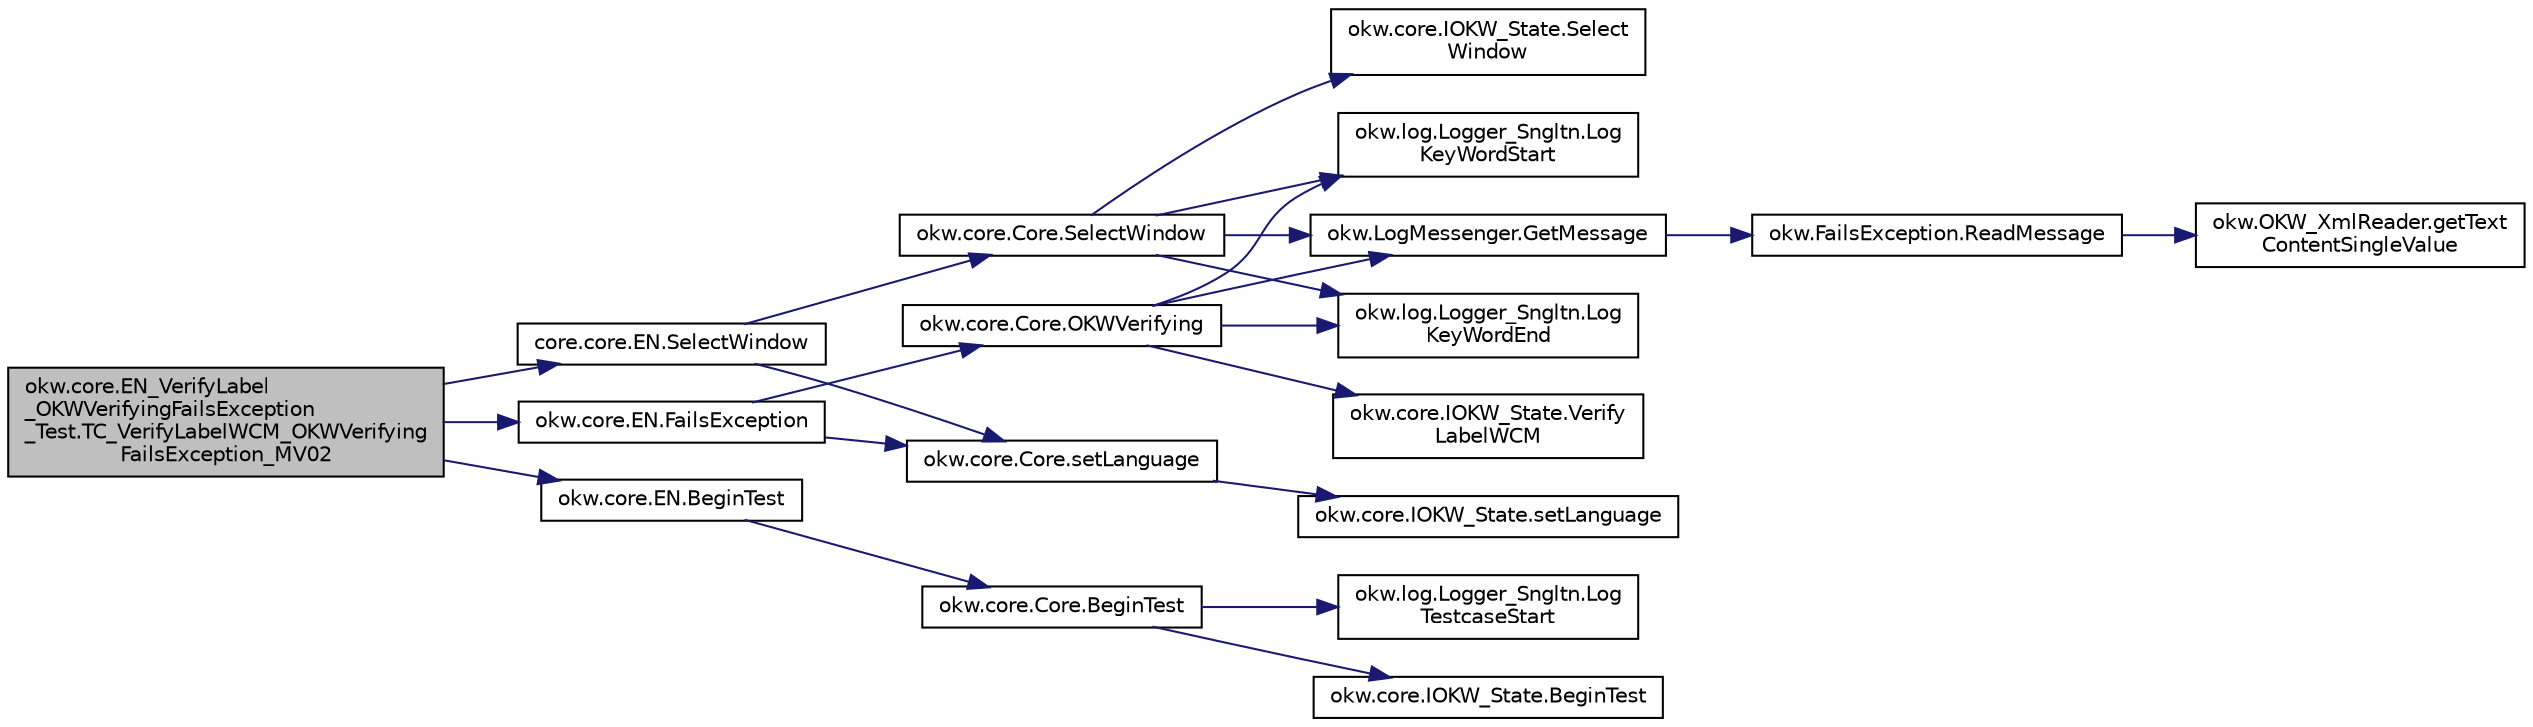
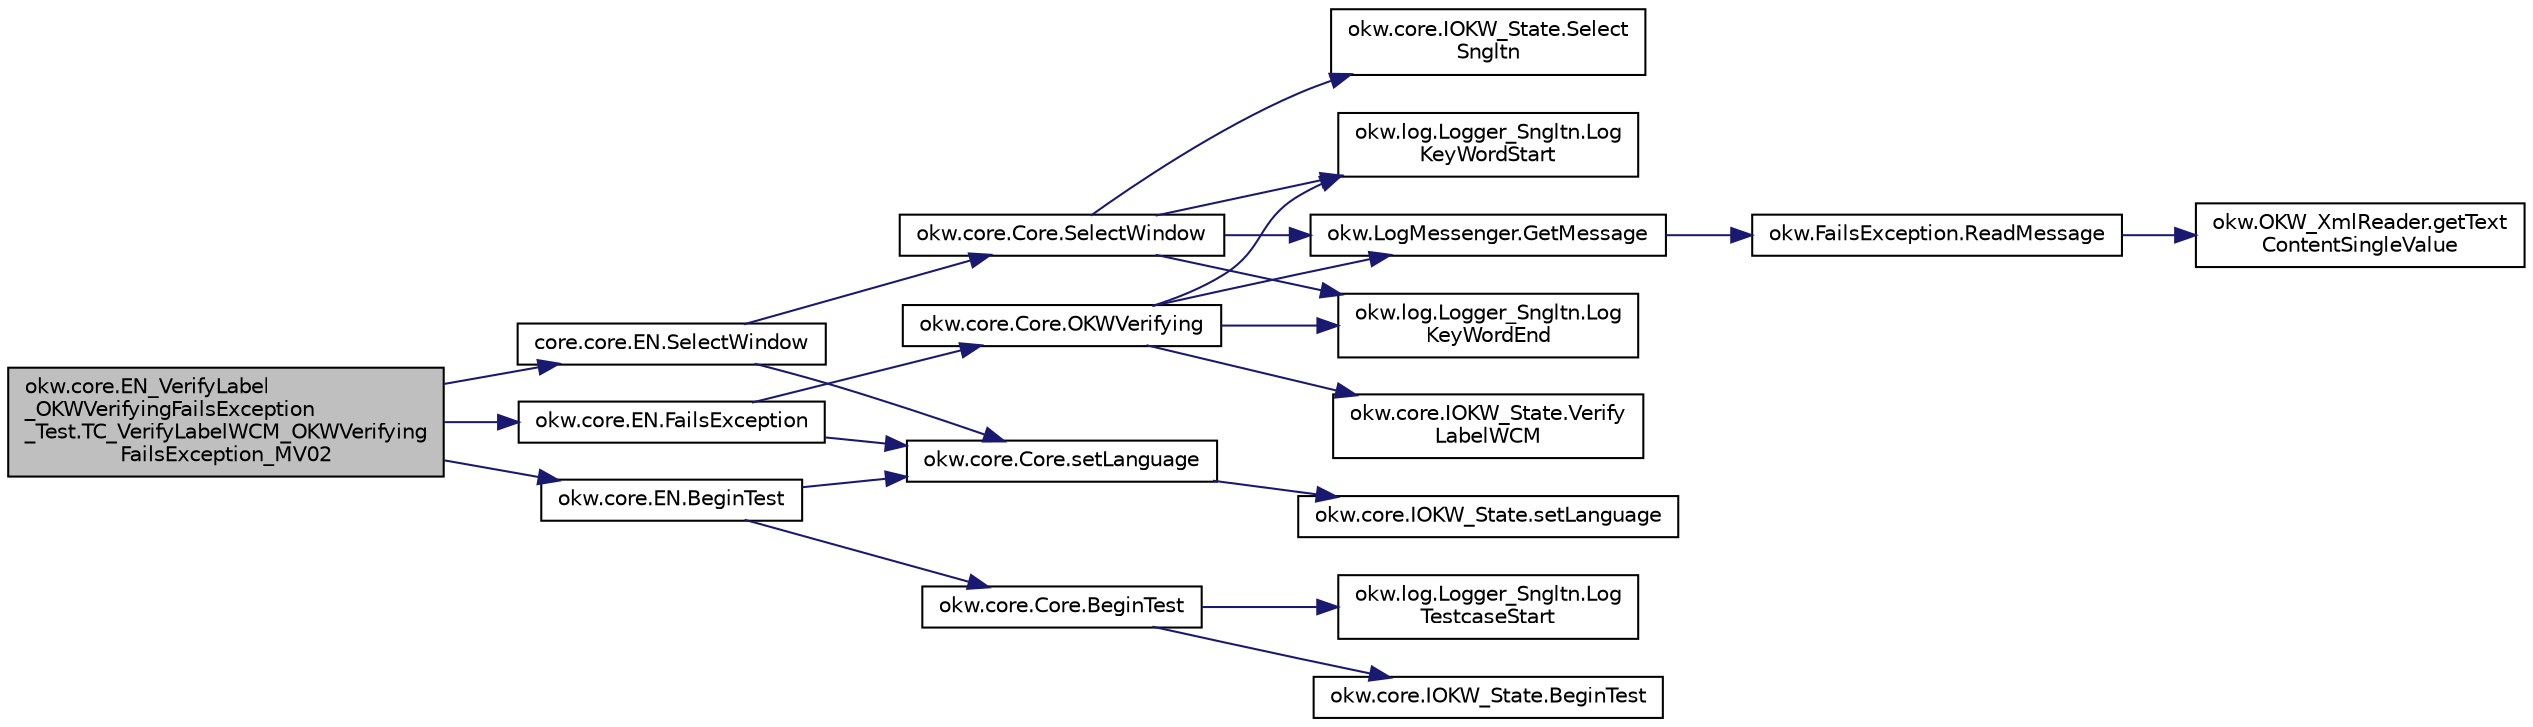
node "okw.core.IOKW_State.Select Window": label "okw.core.IOKW_State.Select Window" -> "okw.core.IOKW_State.Select Sngltn"
edge "okw.core.EN.BeginTest" -> "okw.core.Core.setLanguage": added
